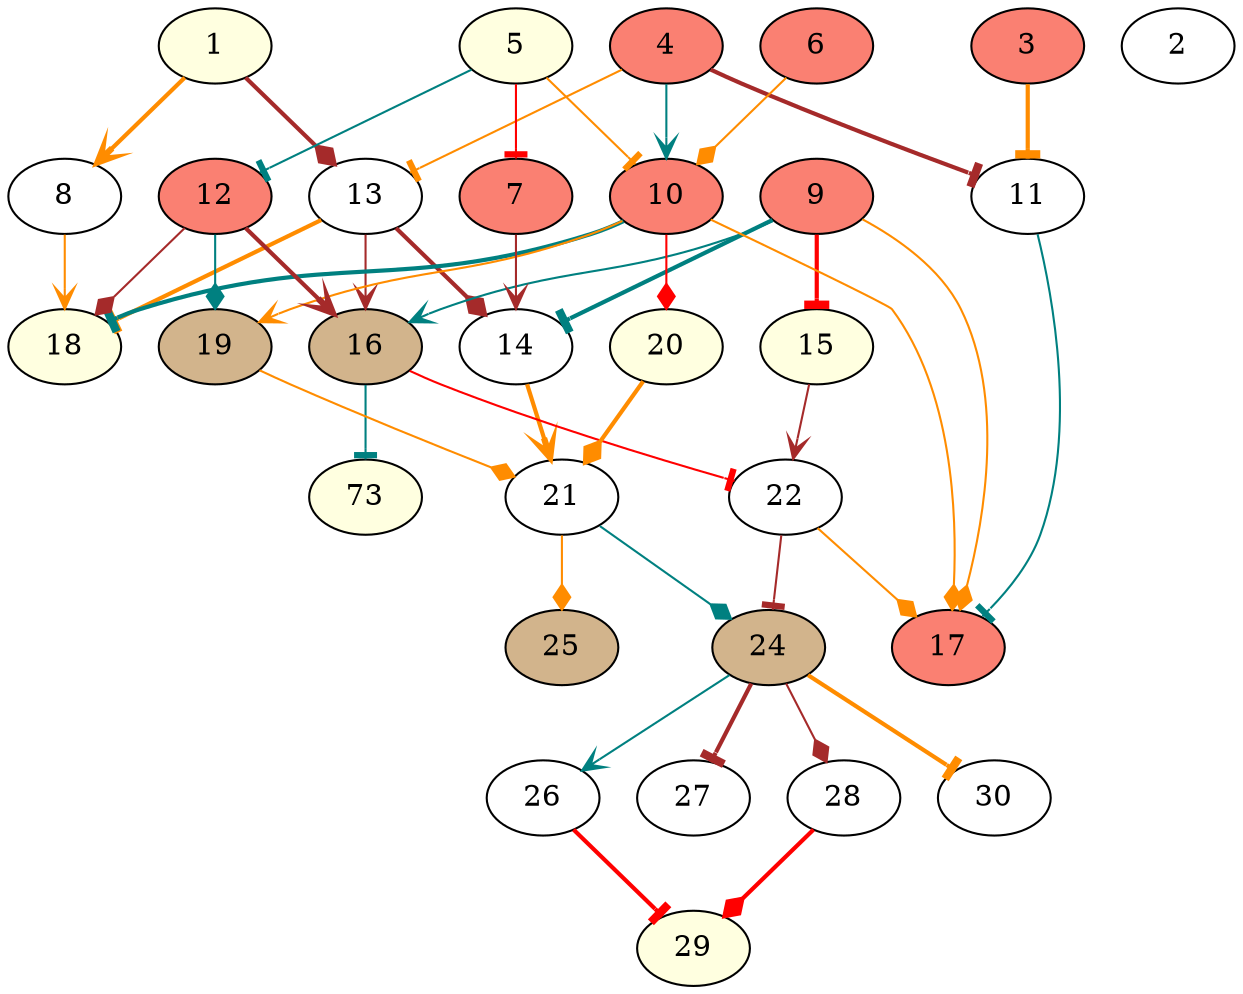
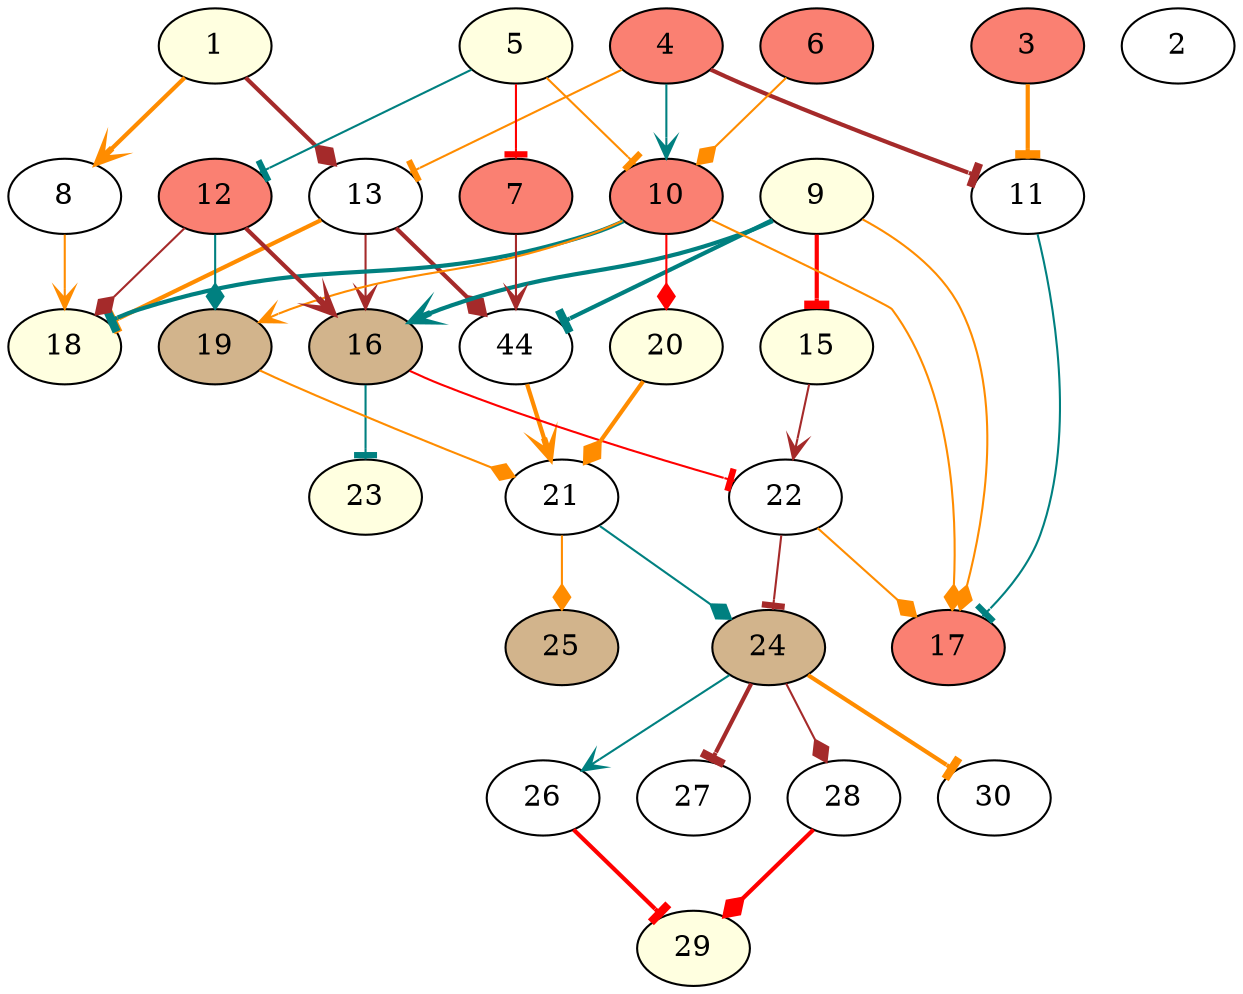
node "9": fillcolor salmon -> lightyellow
edge "9" -> "16": style solid -> bold
node "14": label "14" -> "44"
node "73": label "73" -> "23"
